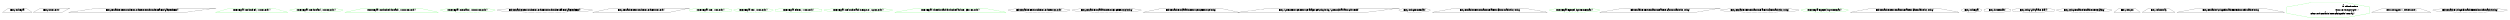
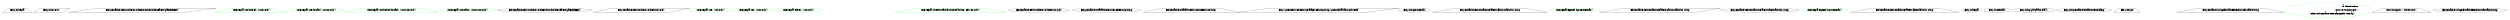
node "Assert.Equal(''one hundred and twenty-two'', 122.ToWords())": removed
node "Entry Unk.ToArray": removed
